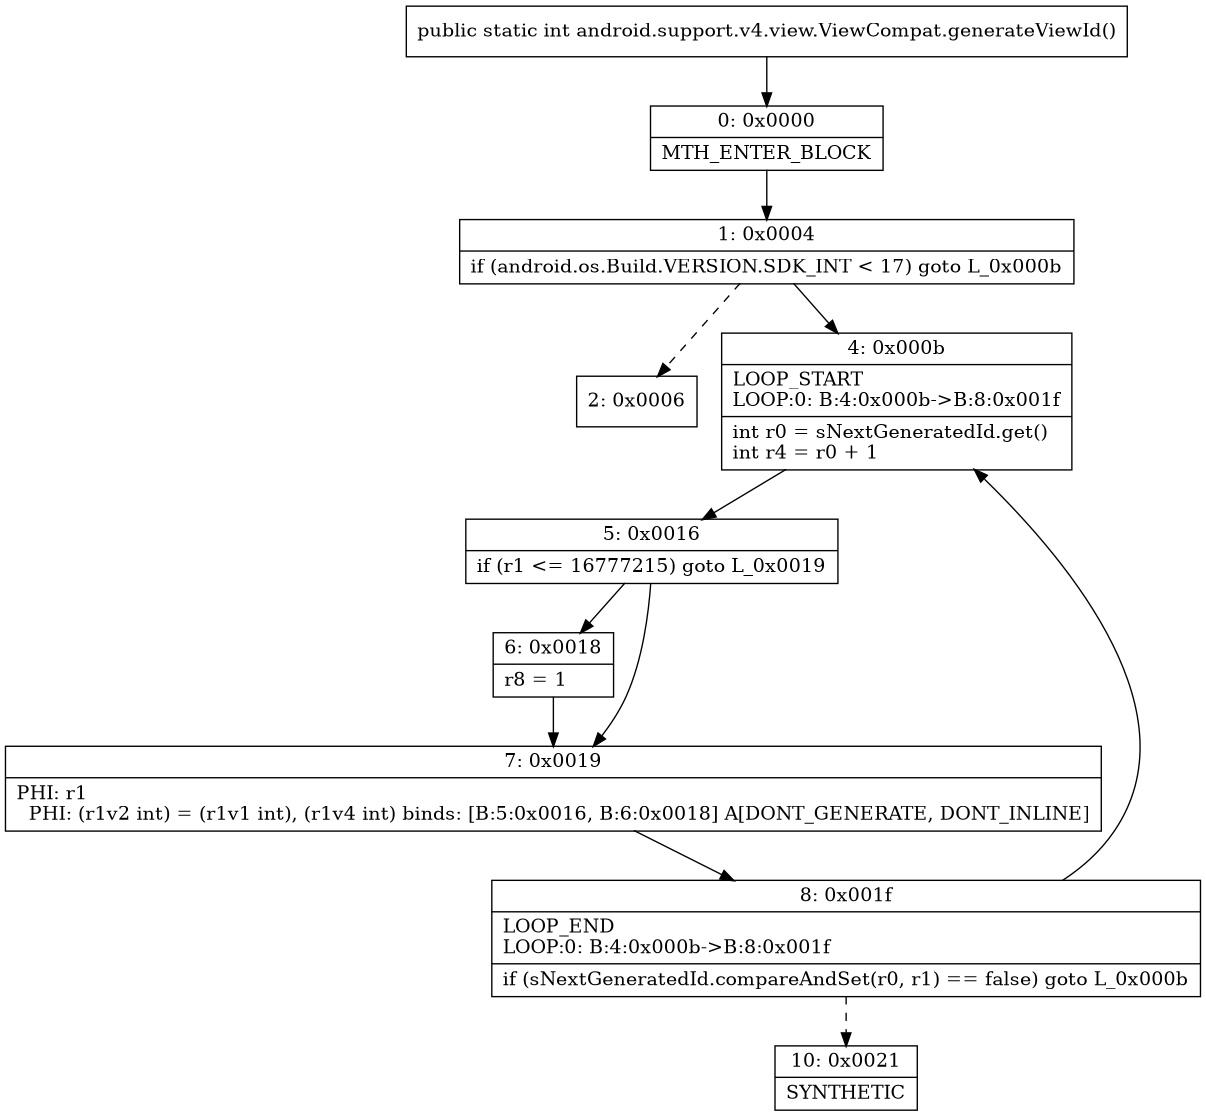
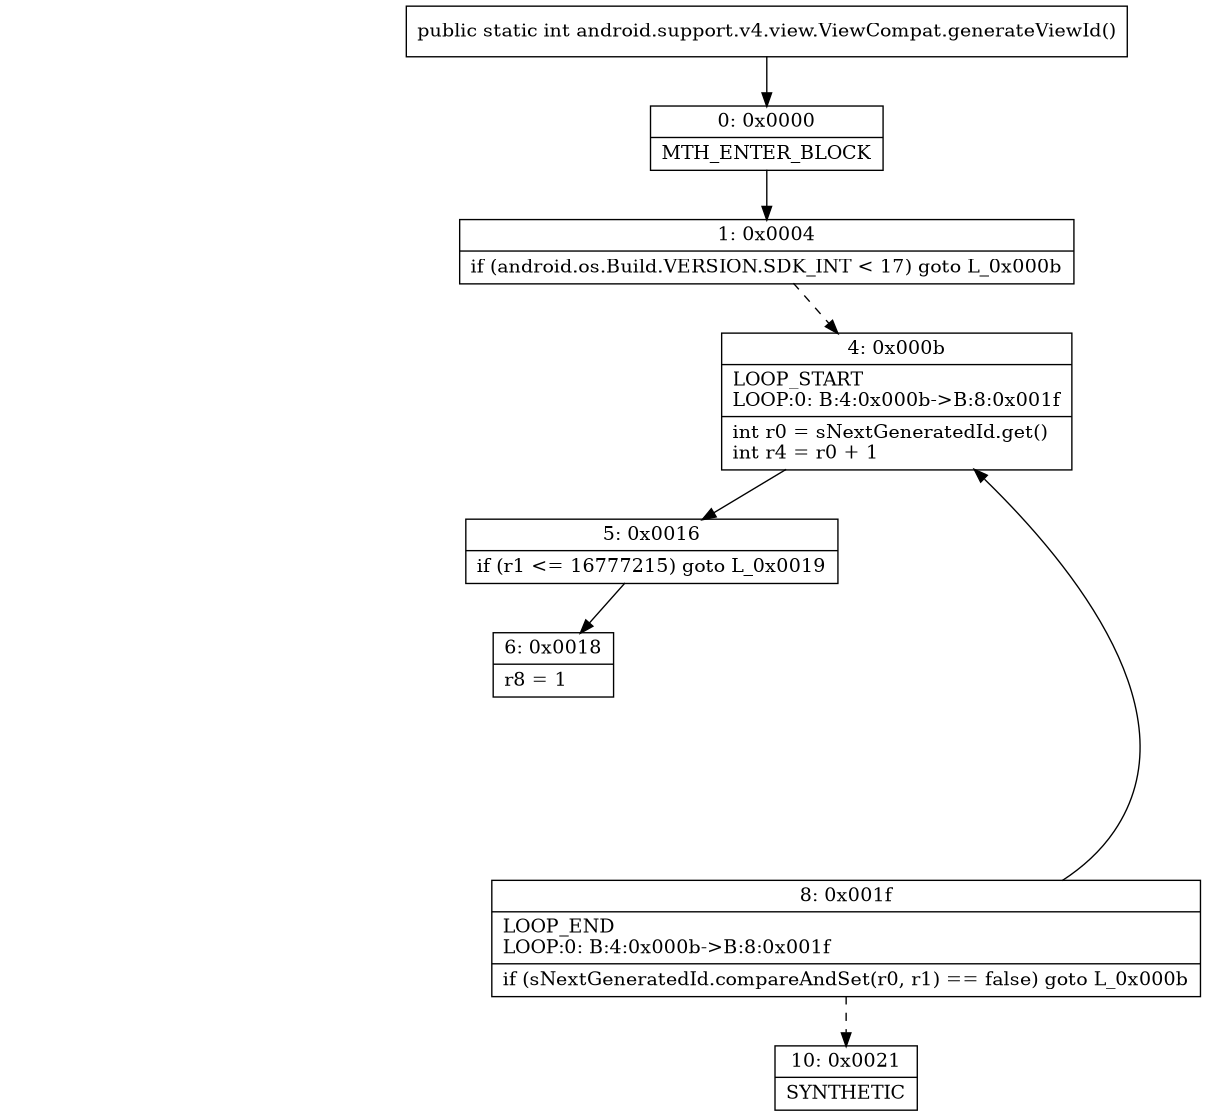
edge "1: 0x0004" -> "4: 0x000b": style solid -> dashed
node "2: 0x0006": removed
node "7: 0x0019": removed
